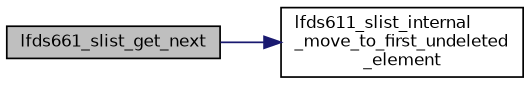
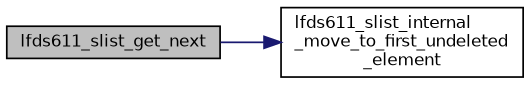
node "lfds661_slist_get_next": label "lfds661_slist_get_next" -> "lfds611_slist_get_next"
